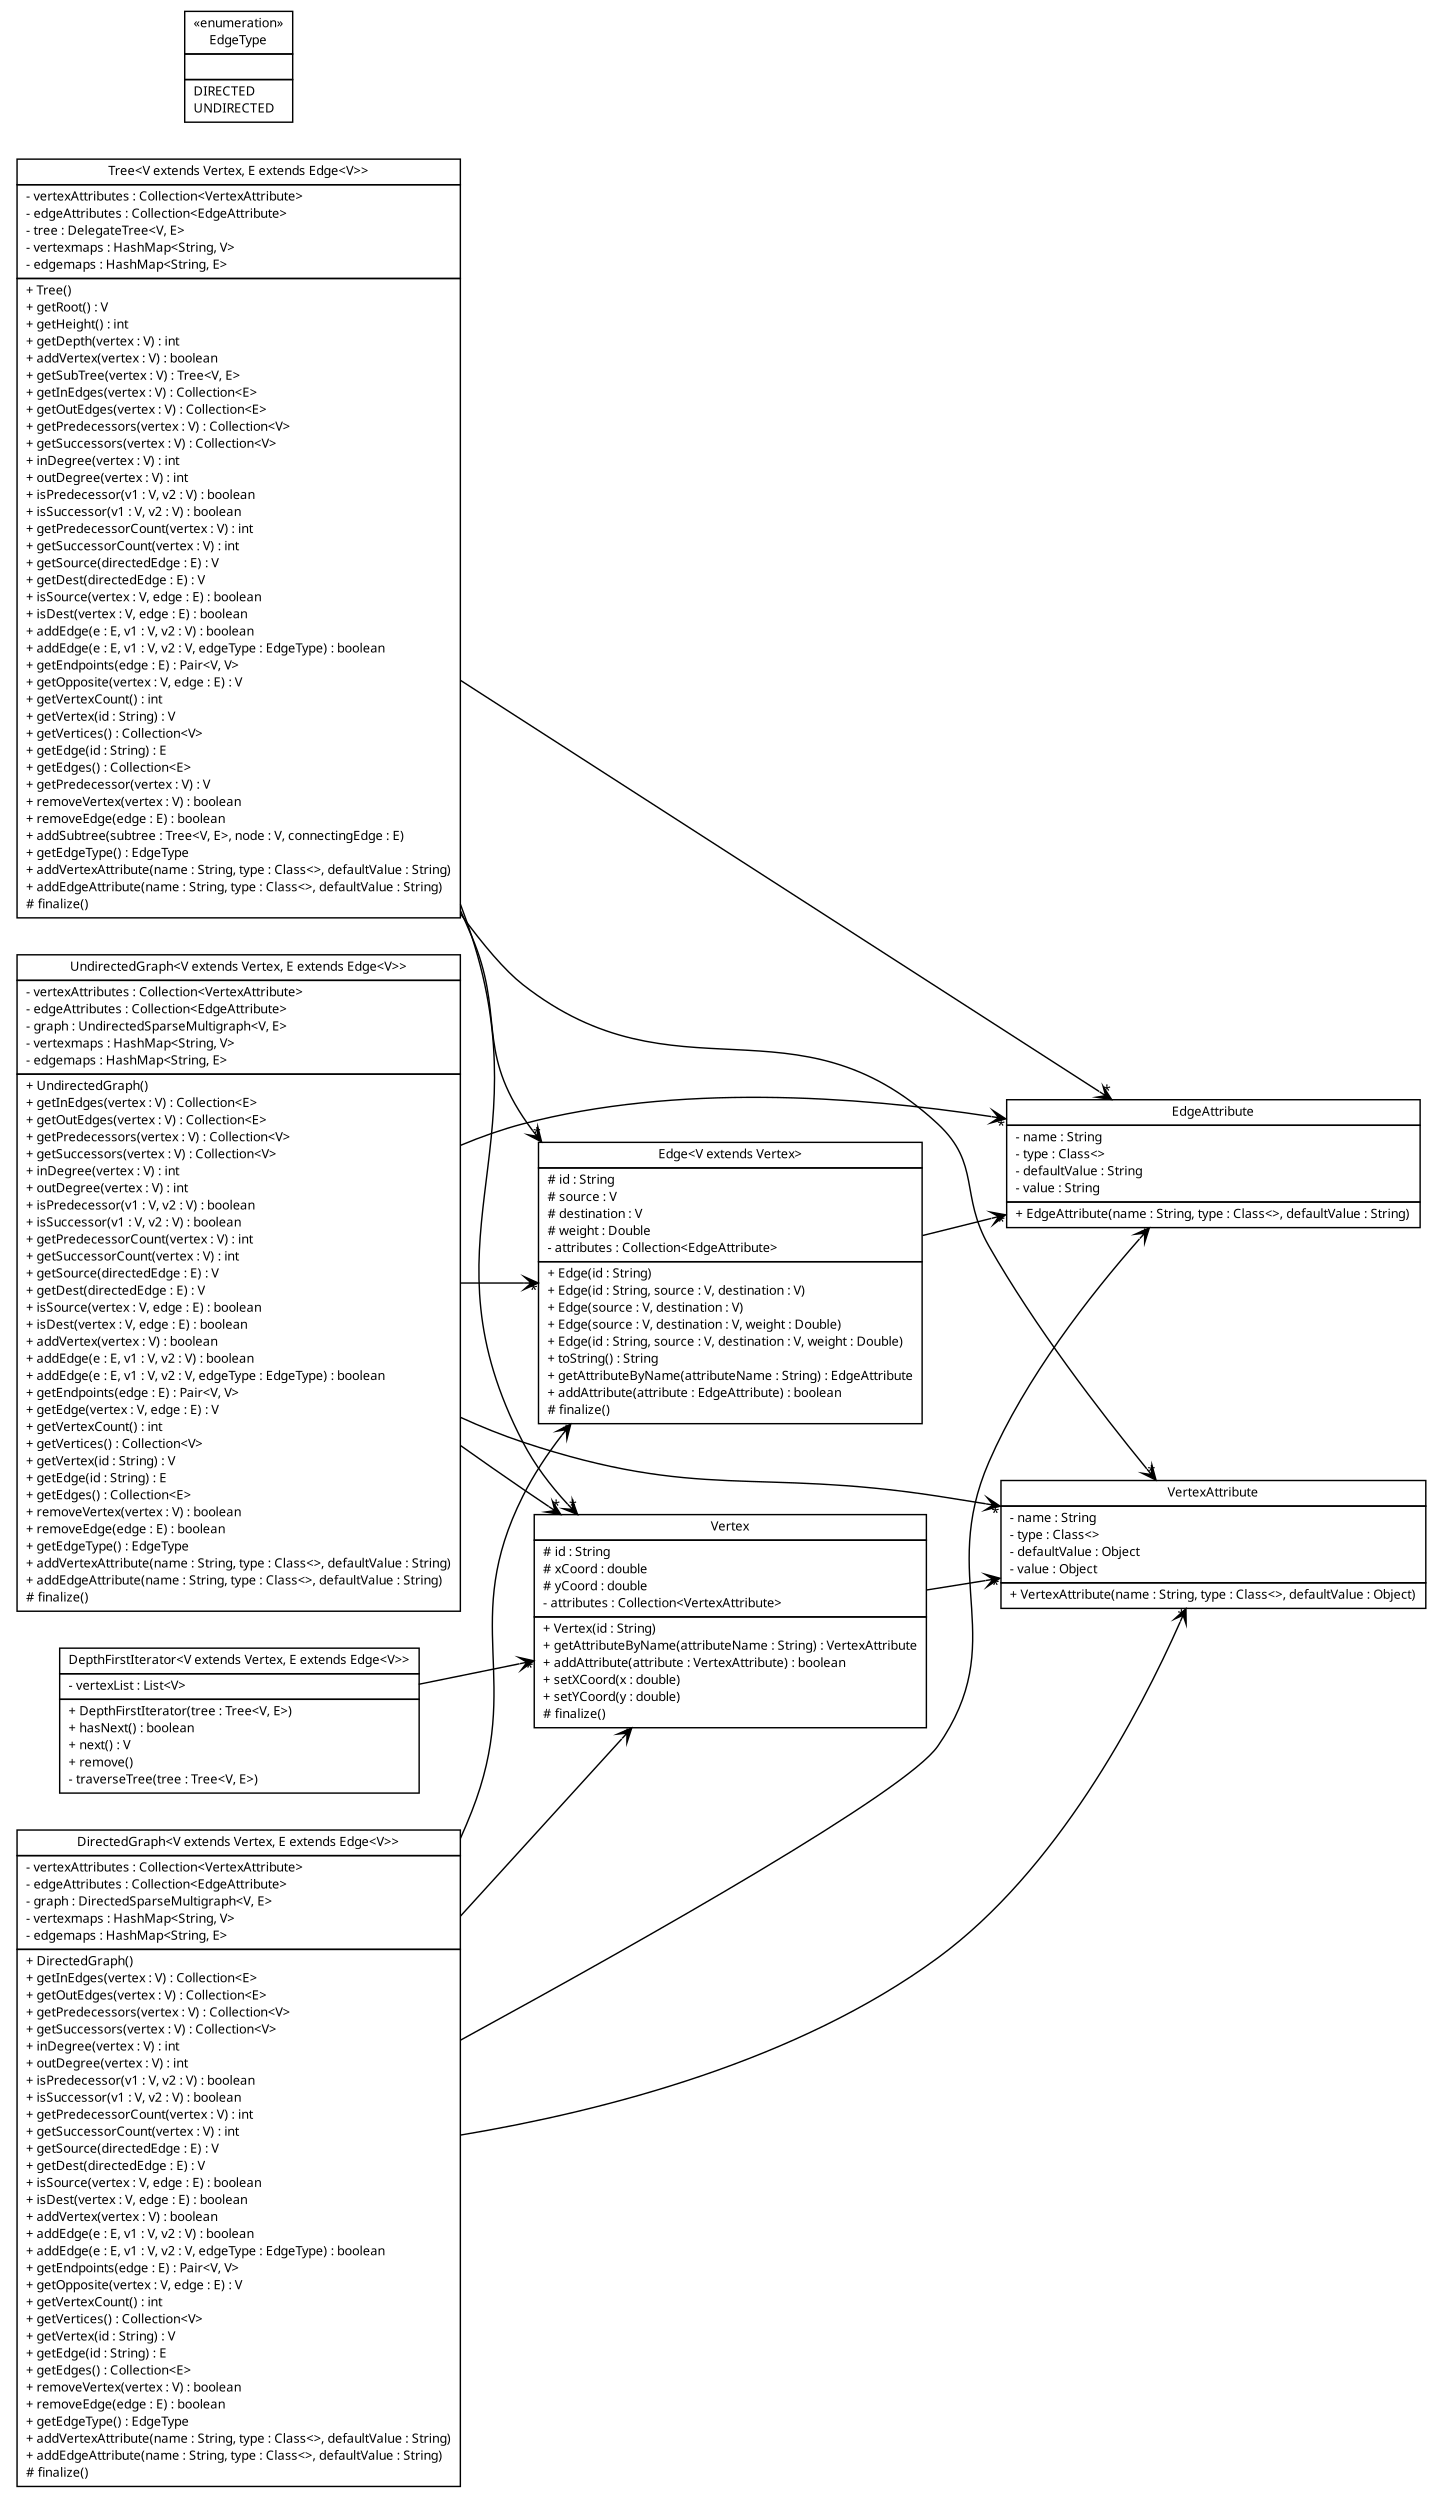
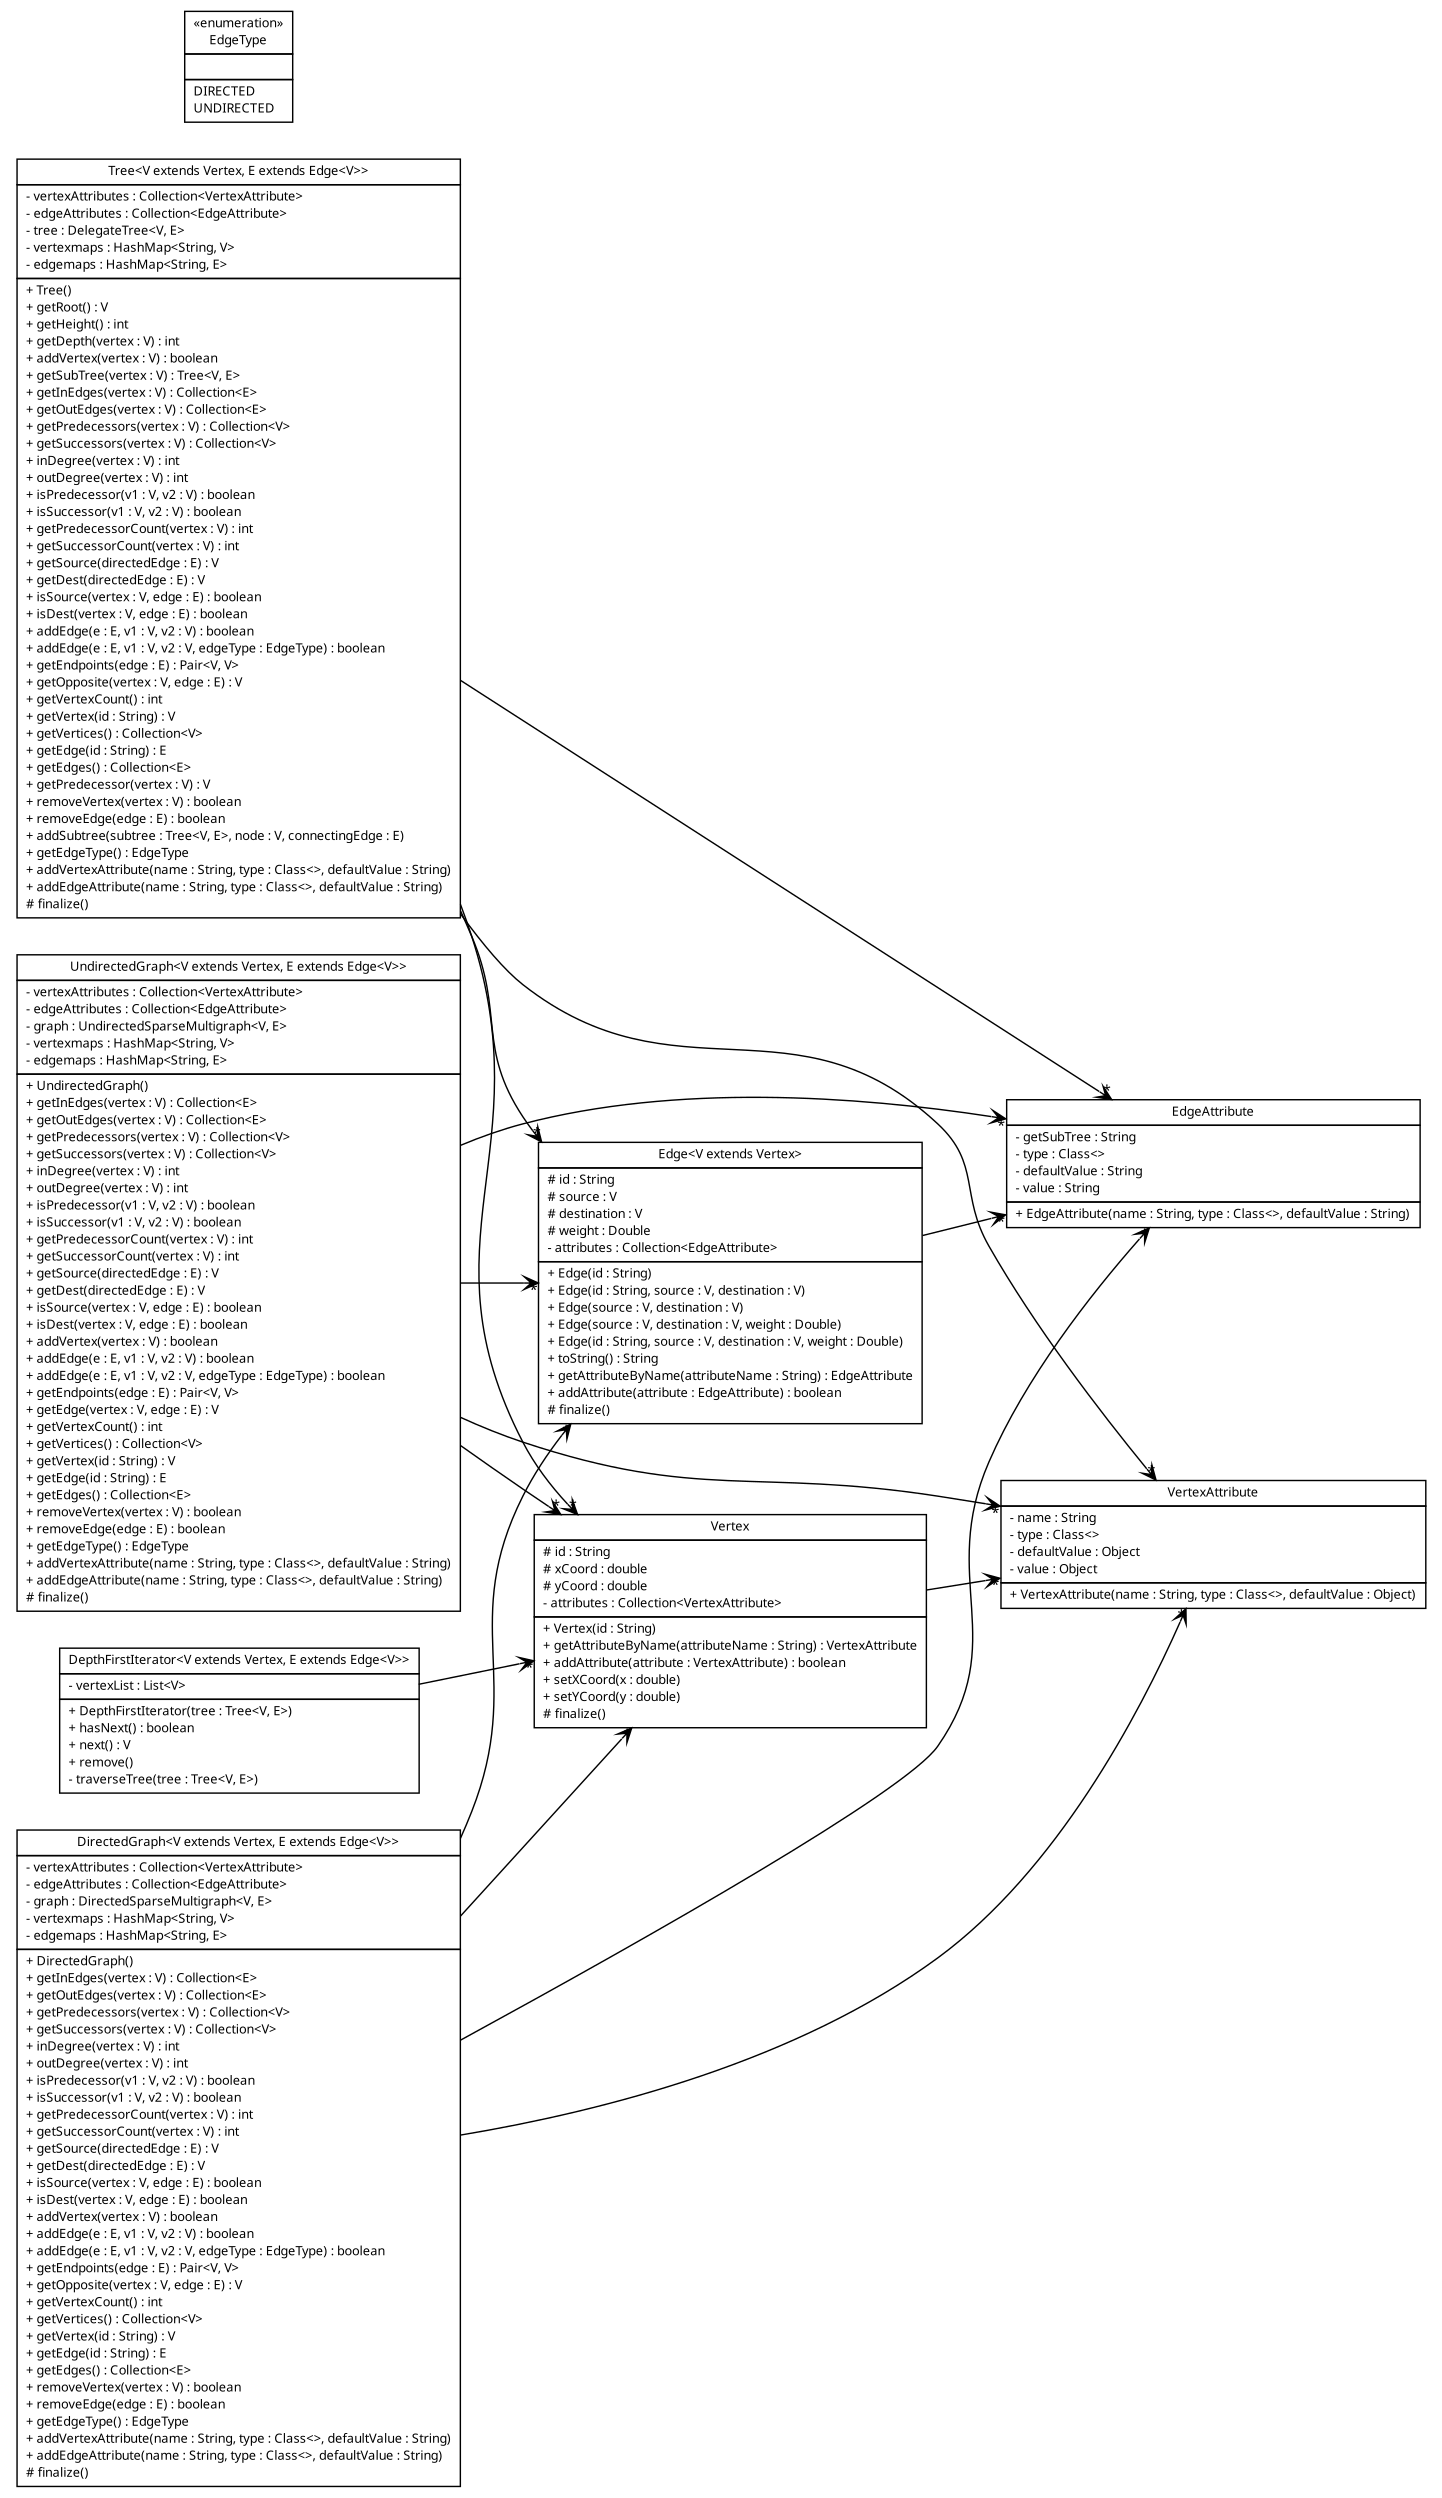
node "EdgeAttribute": text "- name : String" -> "- getSubTree : String"
